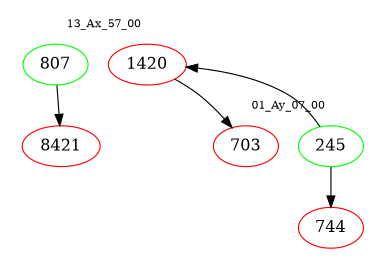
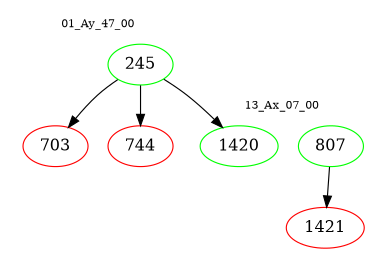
cluster "13_Ax_57_00": label "13_Ax_57_00" -> "13_Ax_07_00"
node "1420": color red -> green
edge "1420" -> "703": now "245" -> "703"
cluster "01_Ay_07_00": label "01_Ay_07_00" -> "01_Ay_47_00"
node "8421": label "8421" -> "1421"
